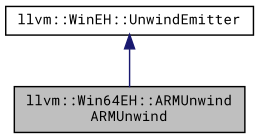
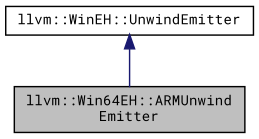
node "llvm::Win64EH::ARMUnwind ARMUnwind": label "llvm::Win64EH::ARMUnwind ARMUnwind" -> "llvm::Win64EH::ARMUnwind Emitter"
